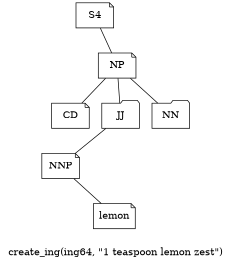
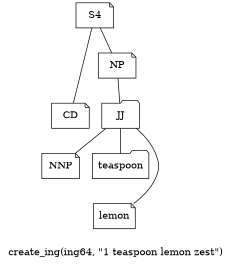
edge "NP" -- "CD": now "S4" -- "CD"
node "NN": removed
node "teaspoon": added
edge "NNP" -- "lemon": now "JJ" -- "lemon"
